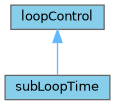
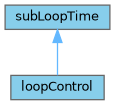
edge "subLoopTime" -> "loopControl": reversed
